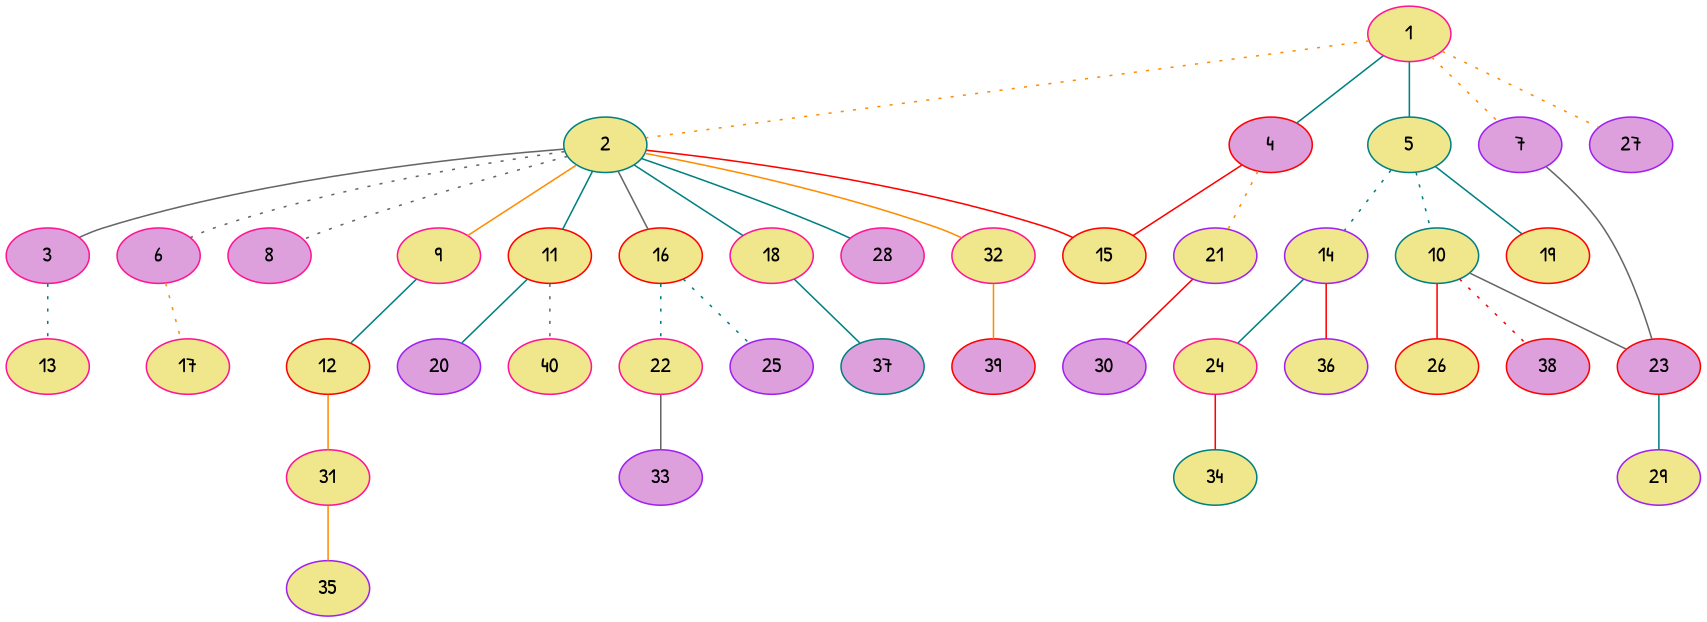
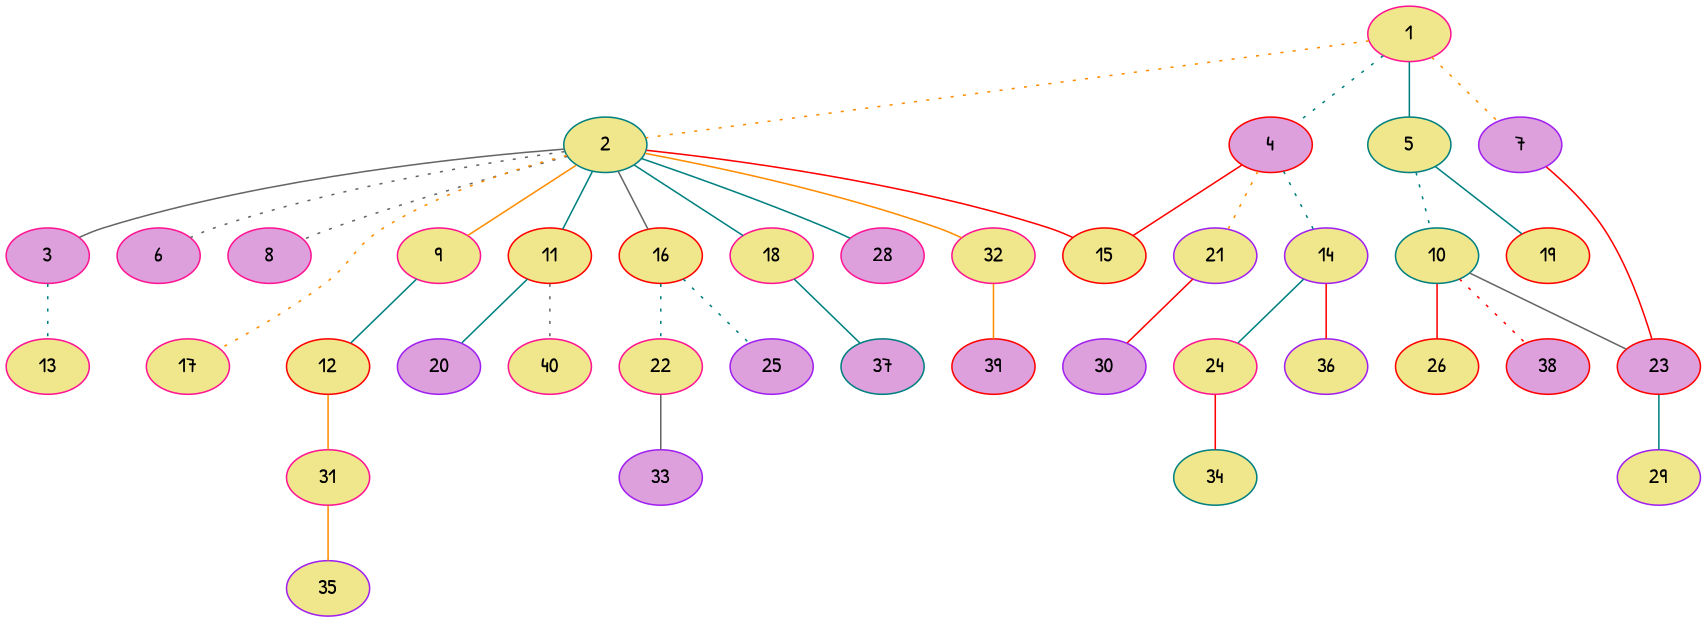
edge "1" -- "4": style solid -> dotted
node "27": removed
edge "5" -- "14": now "4" -- "14"
edge "7" -- "23": color gray40 -> red
edge "6" -- "17": now "2" -- "17"
